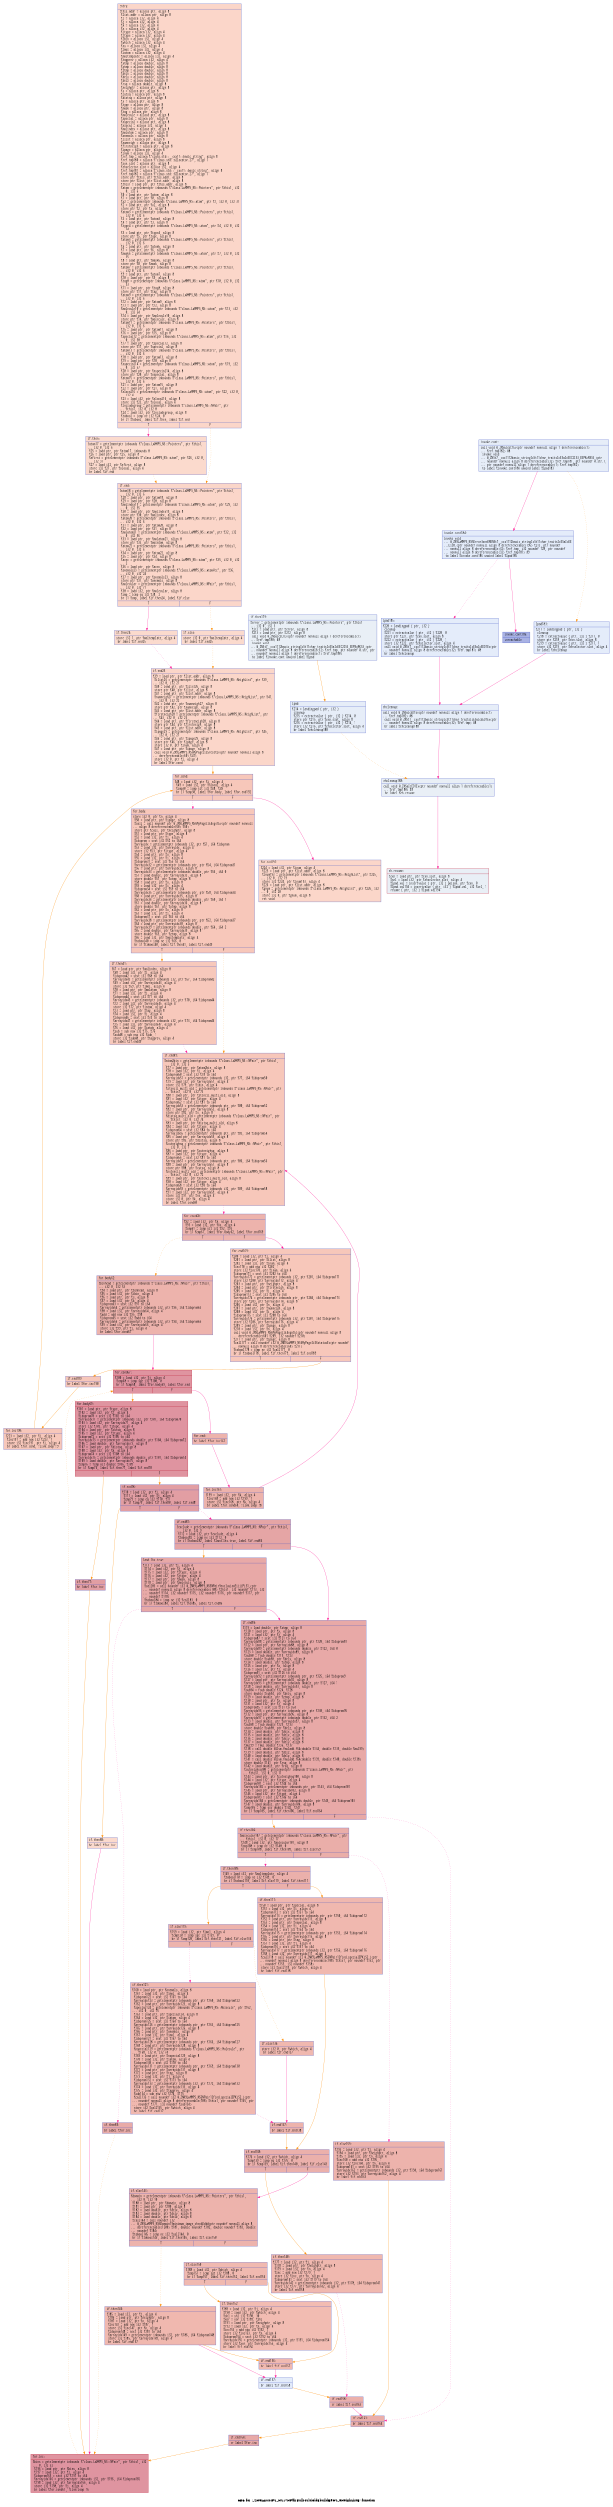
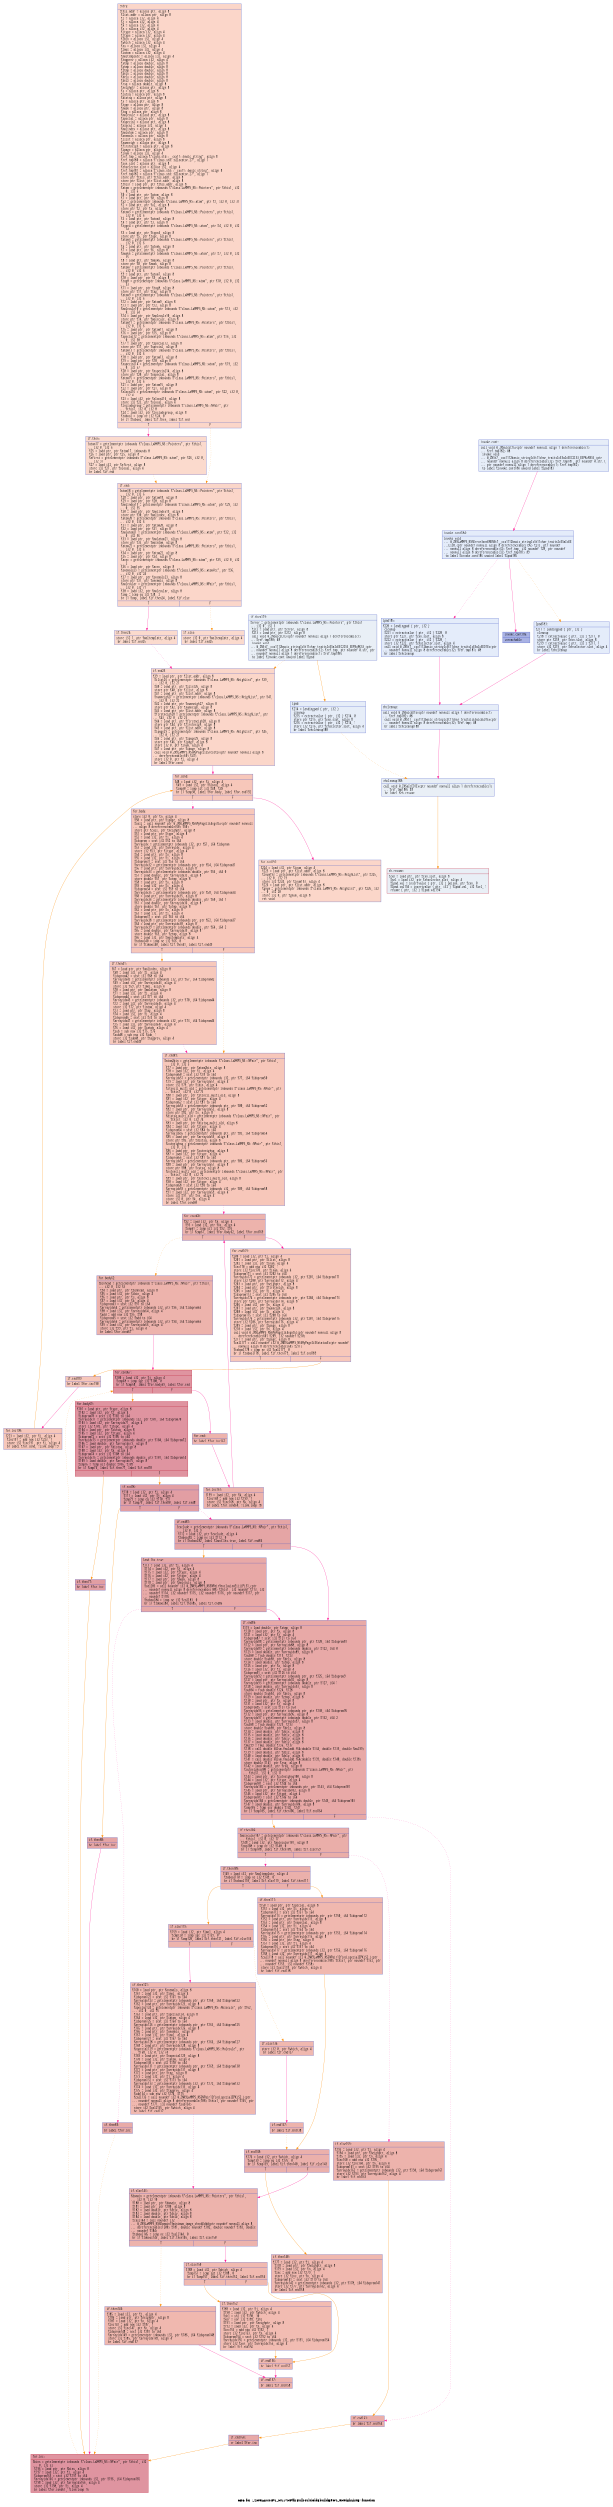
edge "invoke.cont:" -> "lpad183:": now "invoke.cont184:" -> "lpad183:"
edge "if.else:" -> "if.end25:": now "if.then179:" -> "if.end25:"
edge "if.end25:" -> "for.cond:": color darkorange -> deeppink
edge "ehcleanup188:" -> "eh.resume:": color deeppink -> darkorange
edge "for.inc167:" -> "if.end49:": now "for.inc167:" -> "for.cond60:"
edge "if.end189:" -> "for.inc190:": color darkorange -> deeppink
node "if.then80:": fillcolor #f7ac8e70 -> #c5333470
edge "if.else119:" -> "if.then121:": style dotted -> solid
edge "if.then121:" -> "if.end137:": now "if.then121:" -> "if.else143:"
edge "if.end137:" -> "if.end138:": style solid -> dotted
edge "if.else143:" -> "if.else150:": added
edge "if.then146:" -> "if.end156:": now "if.then152:" -> "if.end156:"
node "if.end157:": fillcolor #c1d4f470 -> #d6524470
node "if.end158:": removed
